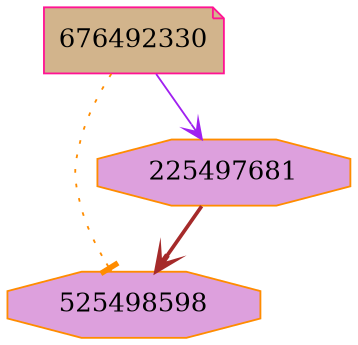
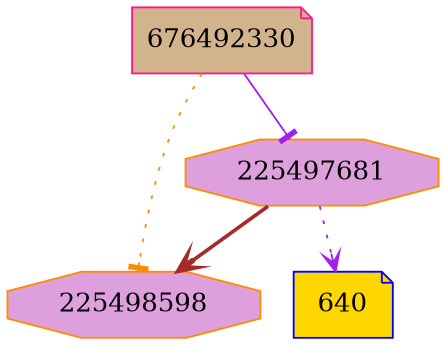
edge "676492330" -> "225497681": arrowhead vee -> tee
node "525498598": label "525498598" -> "225498598"
node "640": added
